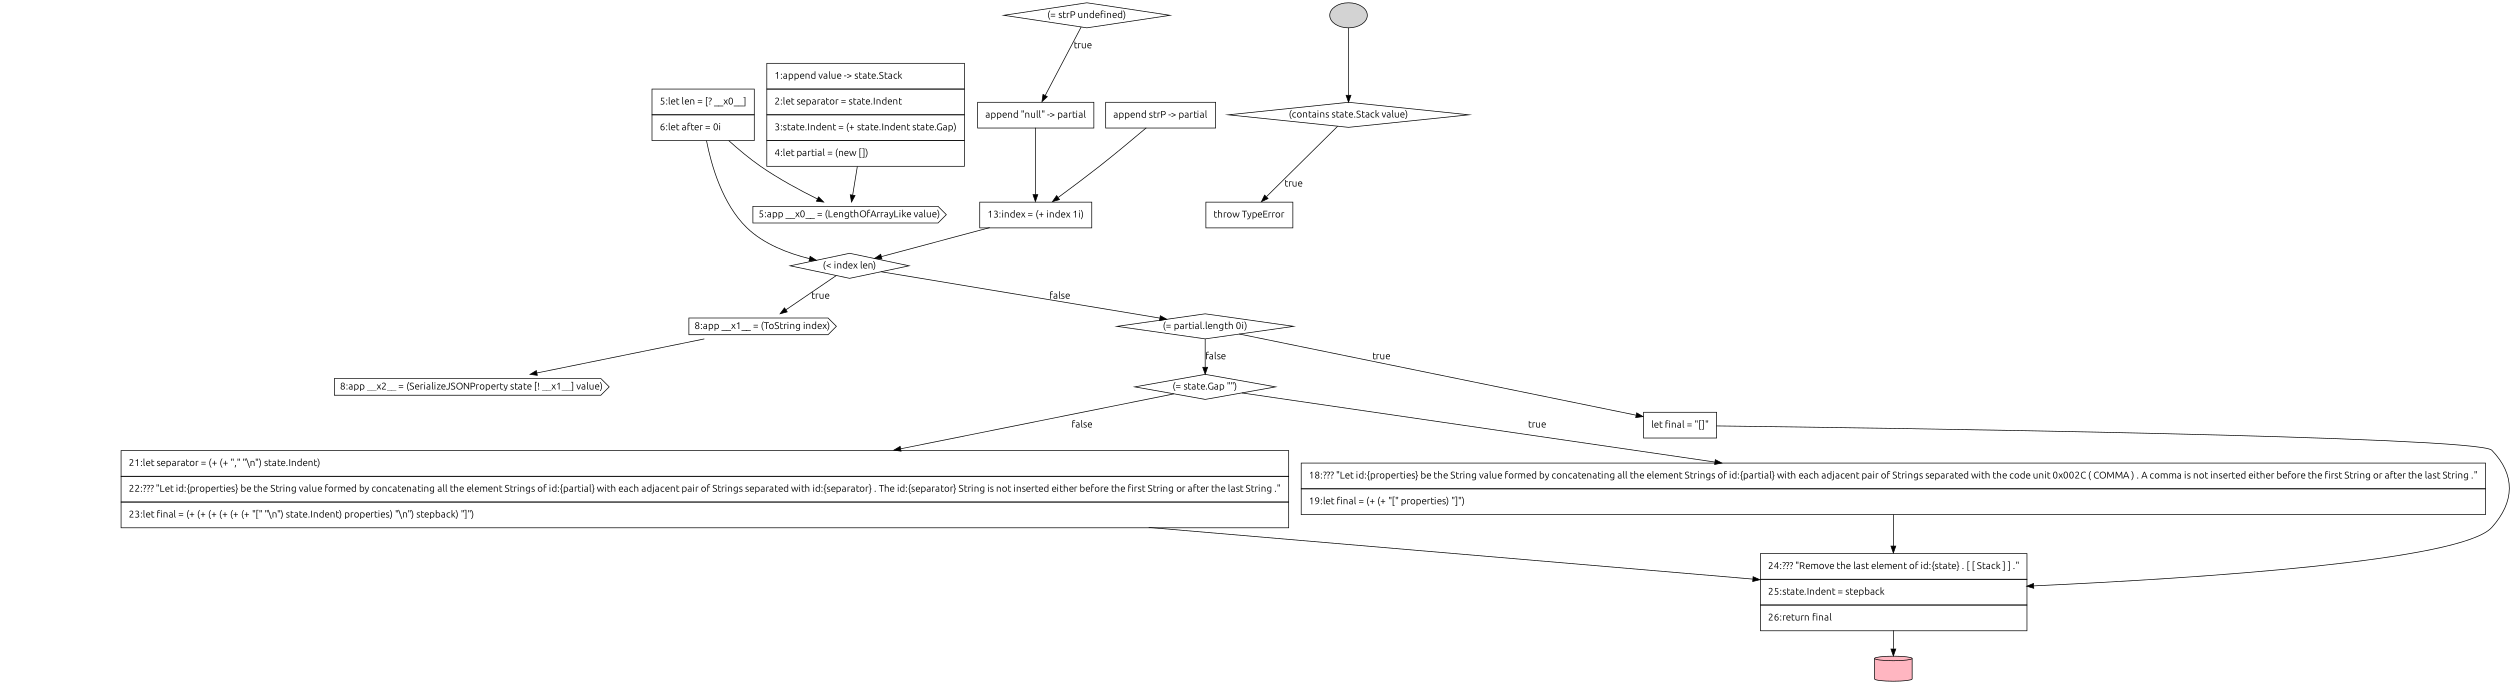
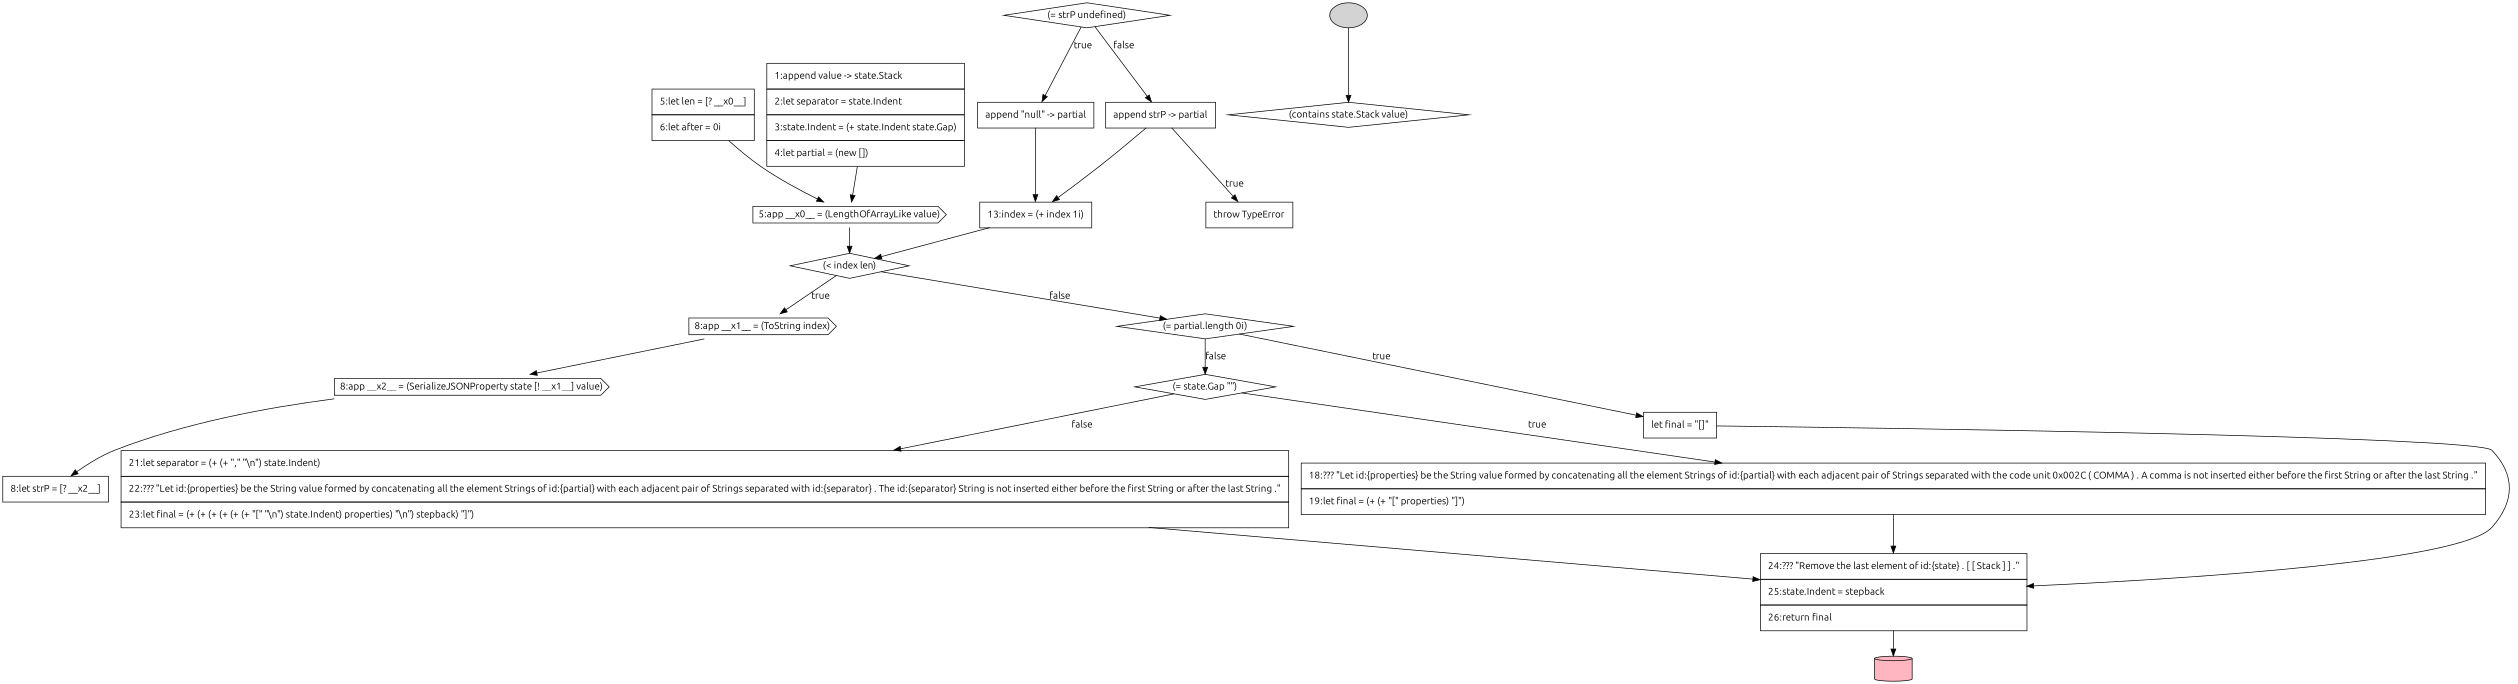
edge "(= strP undefined)" -> "append strP -> partial": added, label "false"
edge "(contains state.Stack value)" -> "throw TypeError": now "append strP -> partial" -> "throw TypeError"
edge "5:let len = [? __x0__]" -> "(< index len)": now "5:app __x0__ = (LengthOfArrayLike value)" -> "(< index len)"
node "8:let strP = [? __x2__]": added
